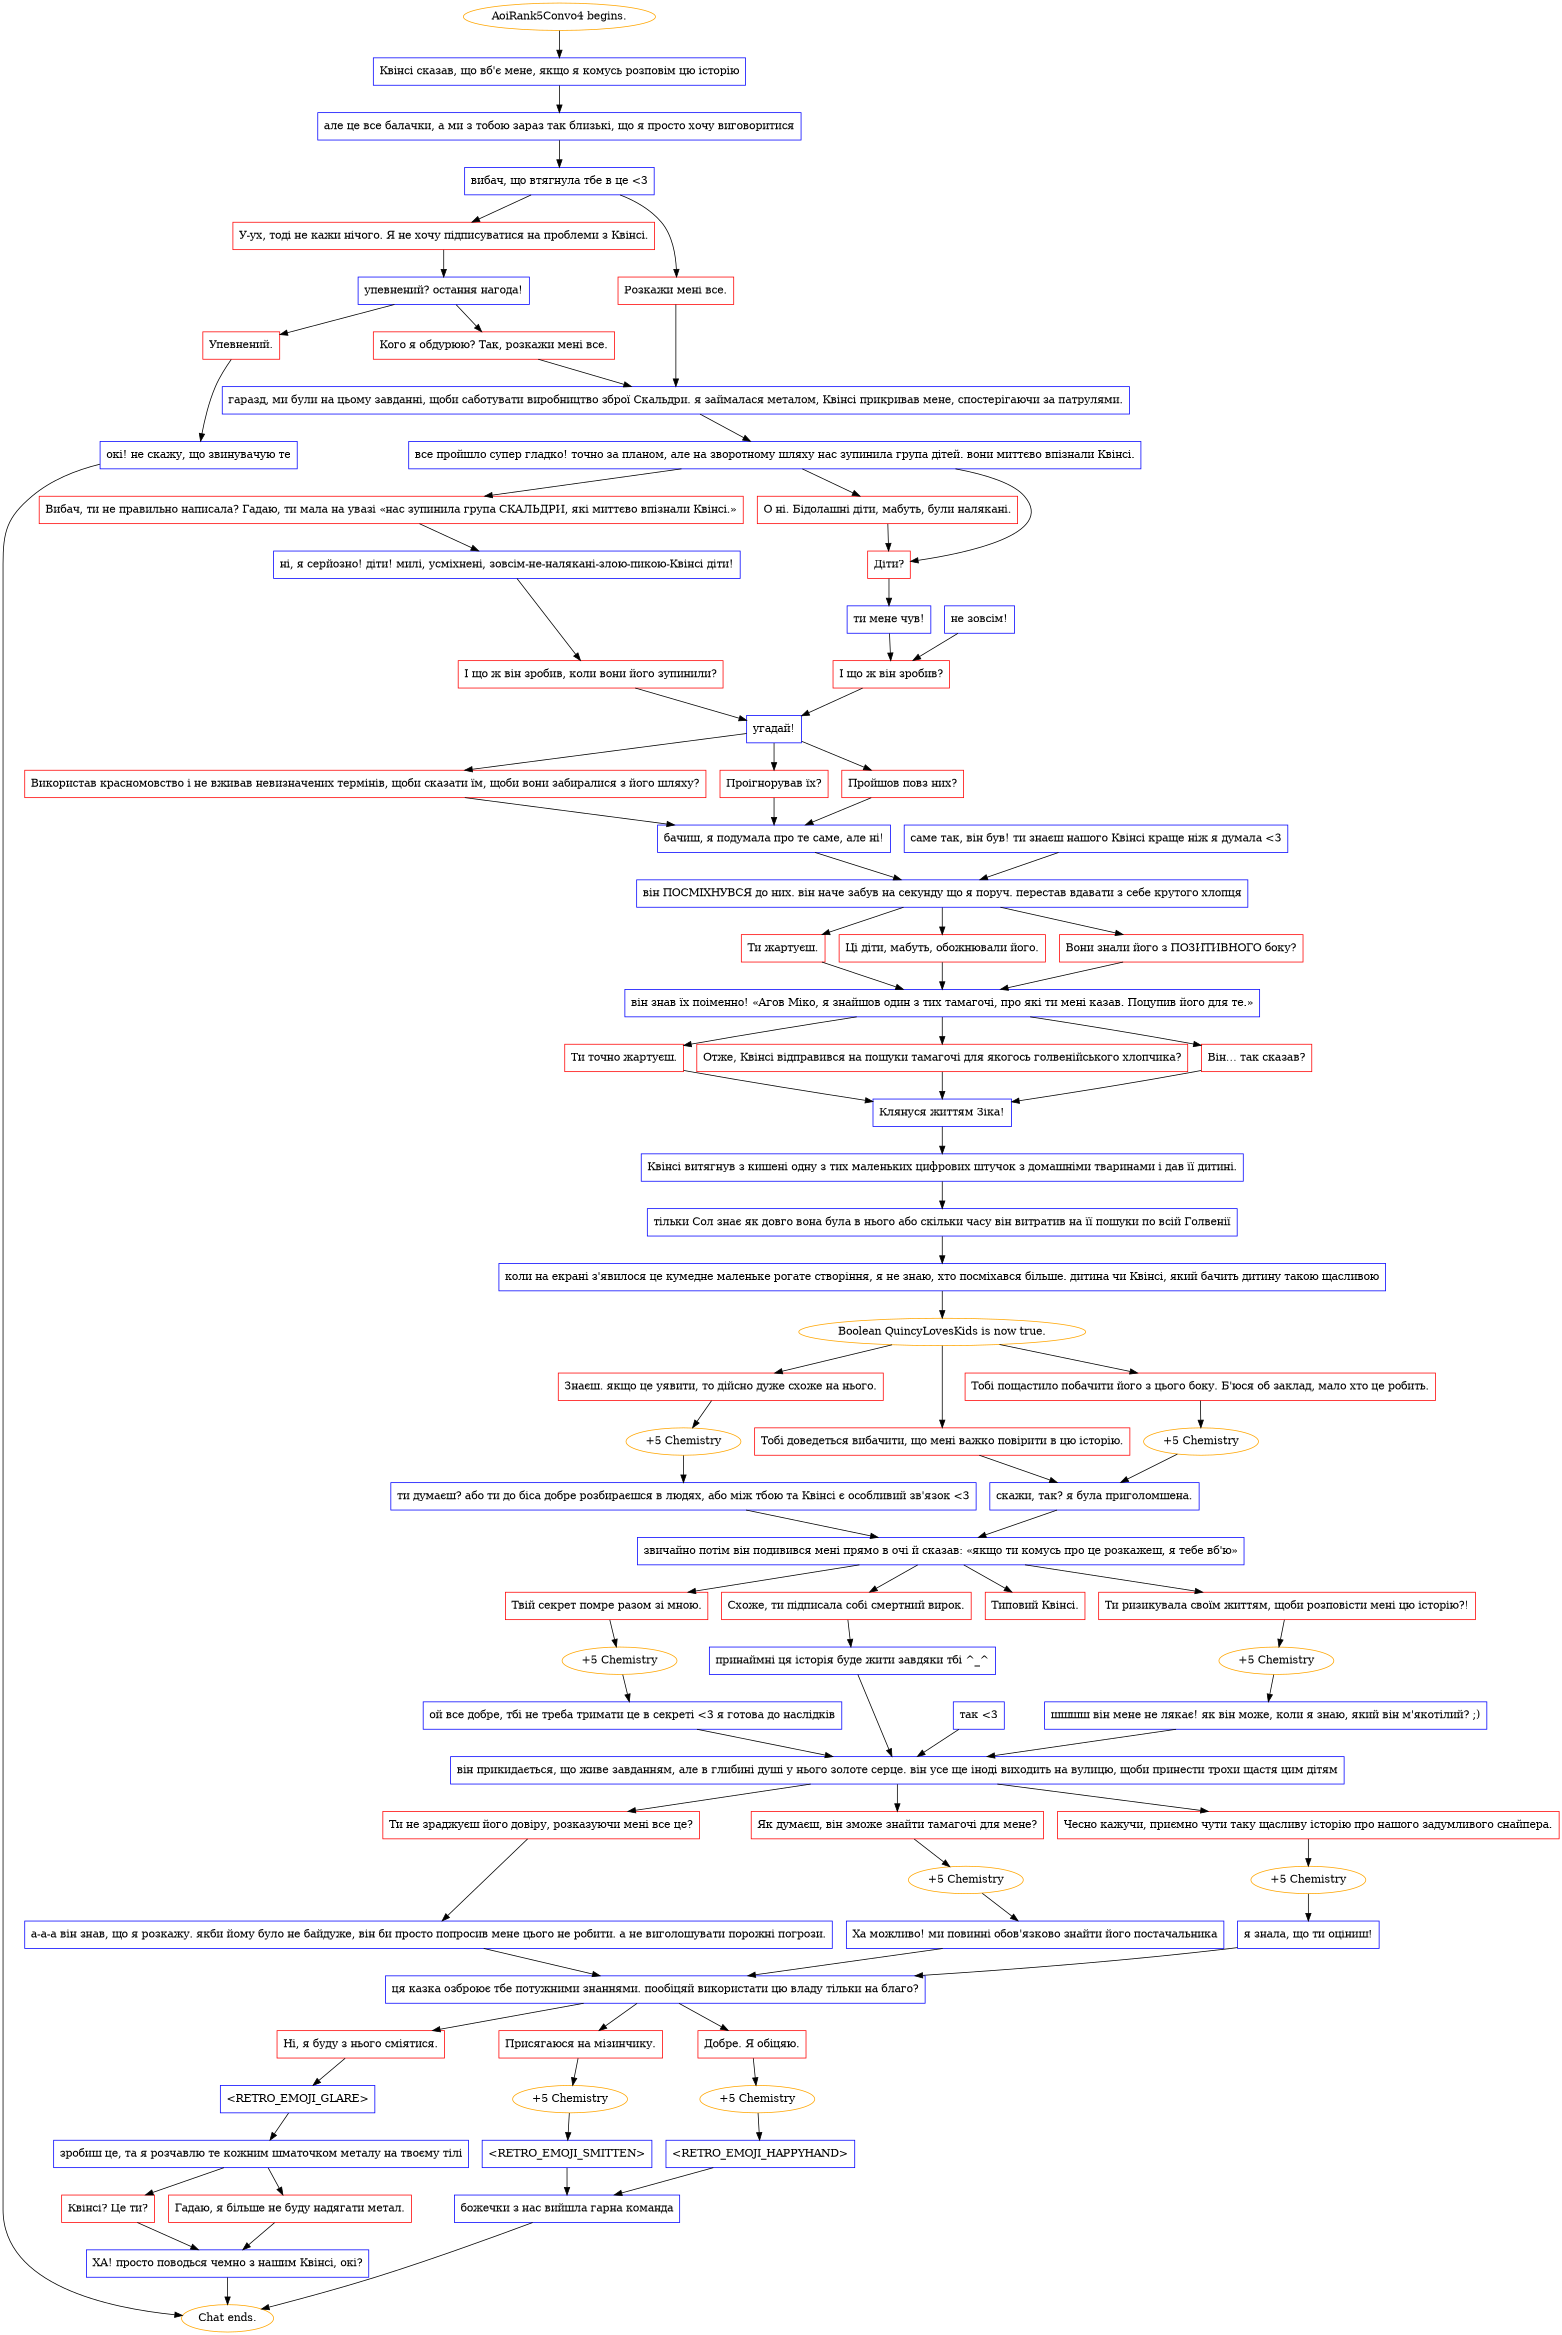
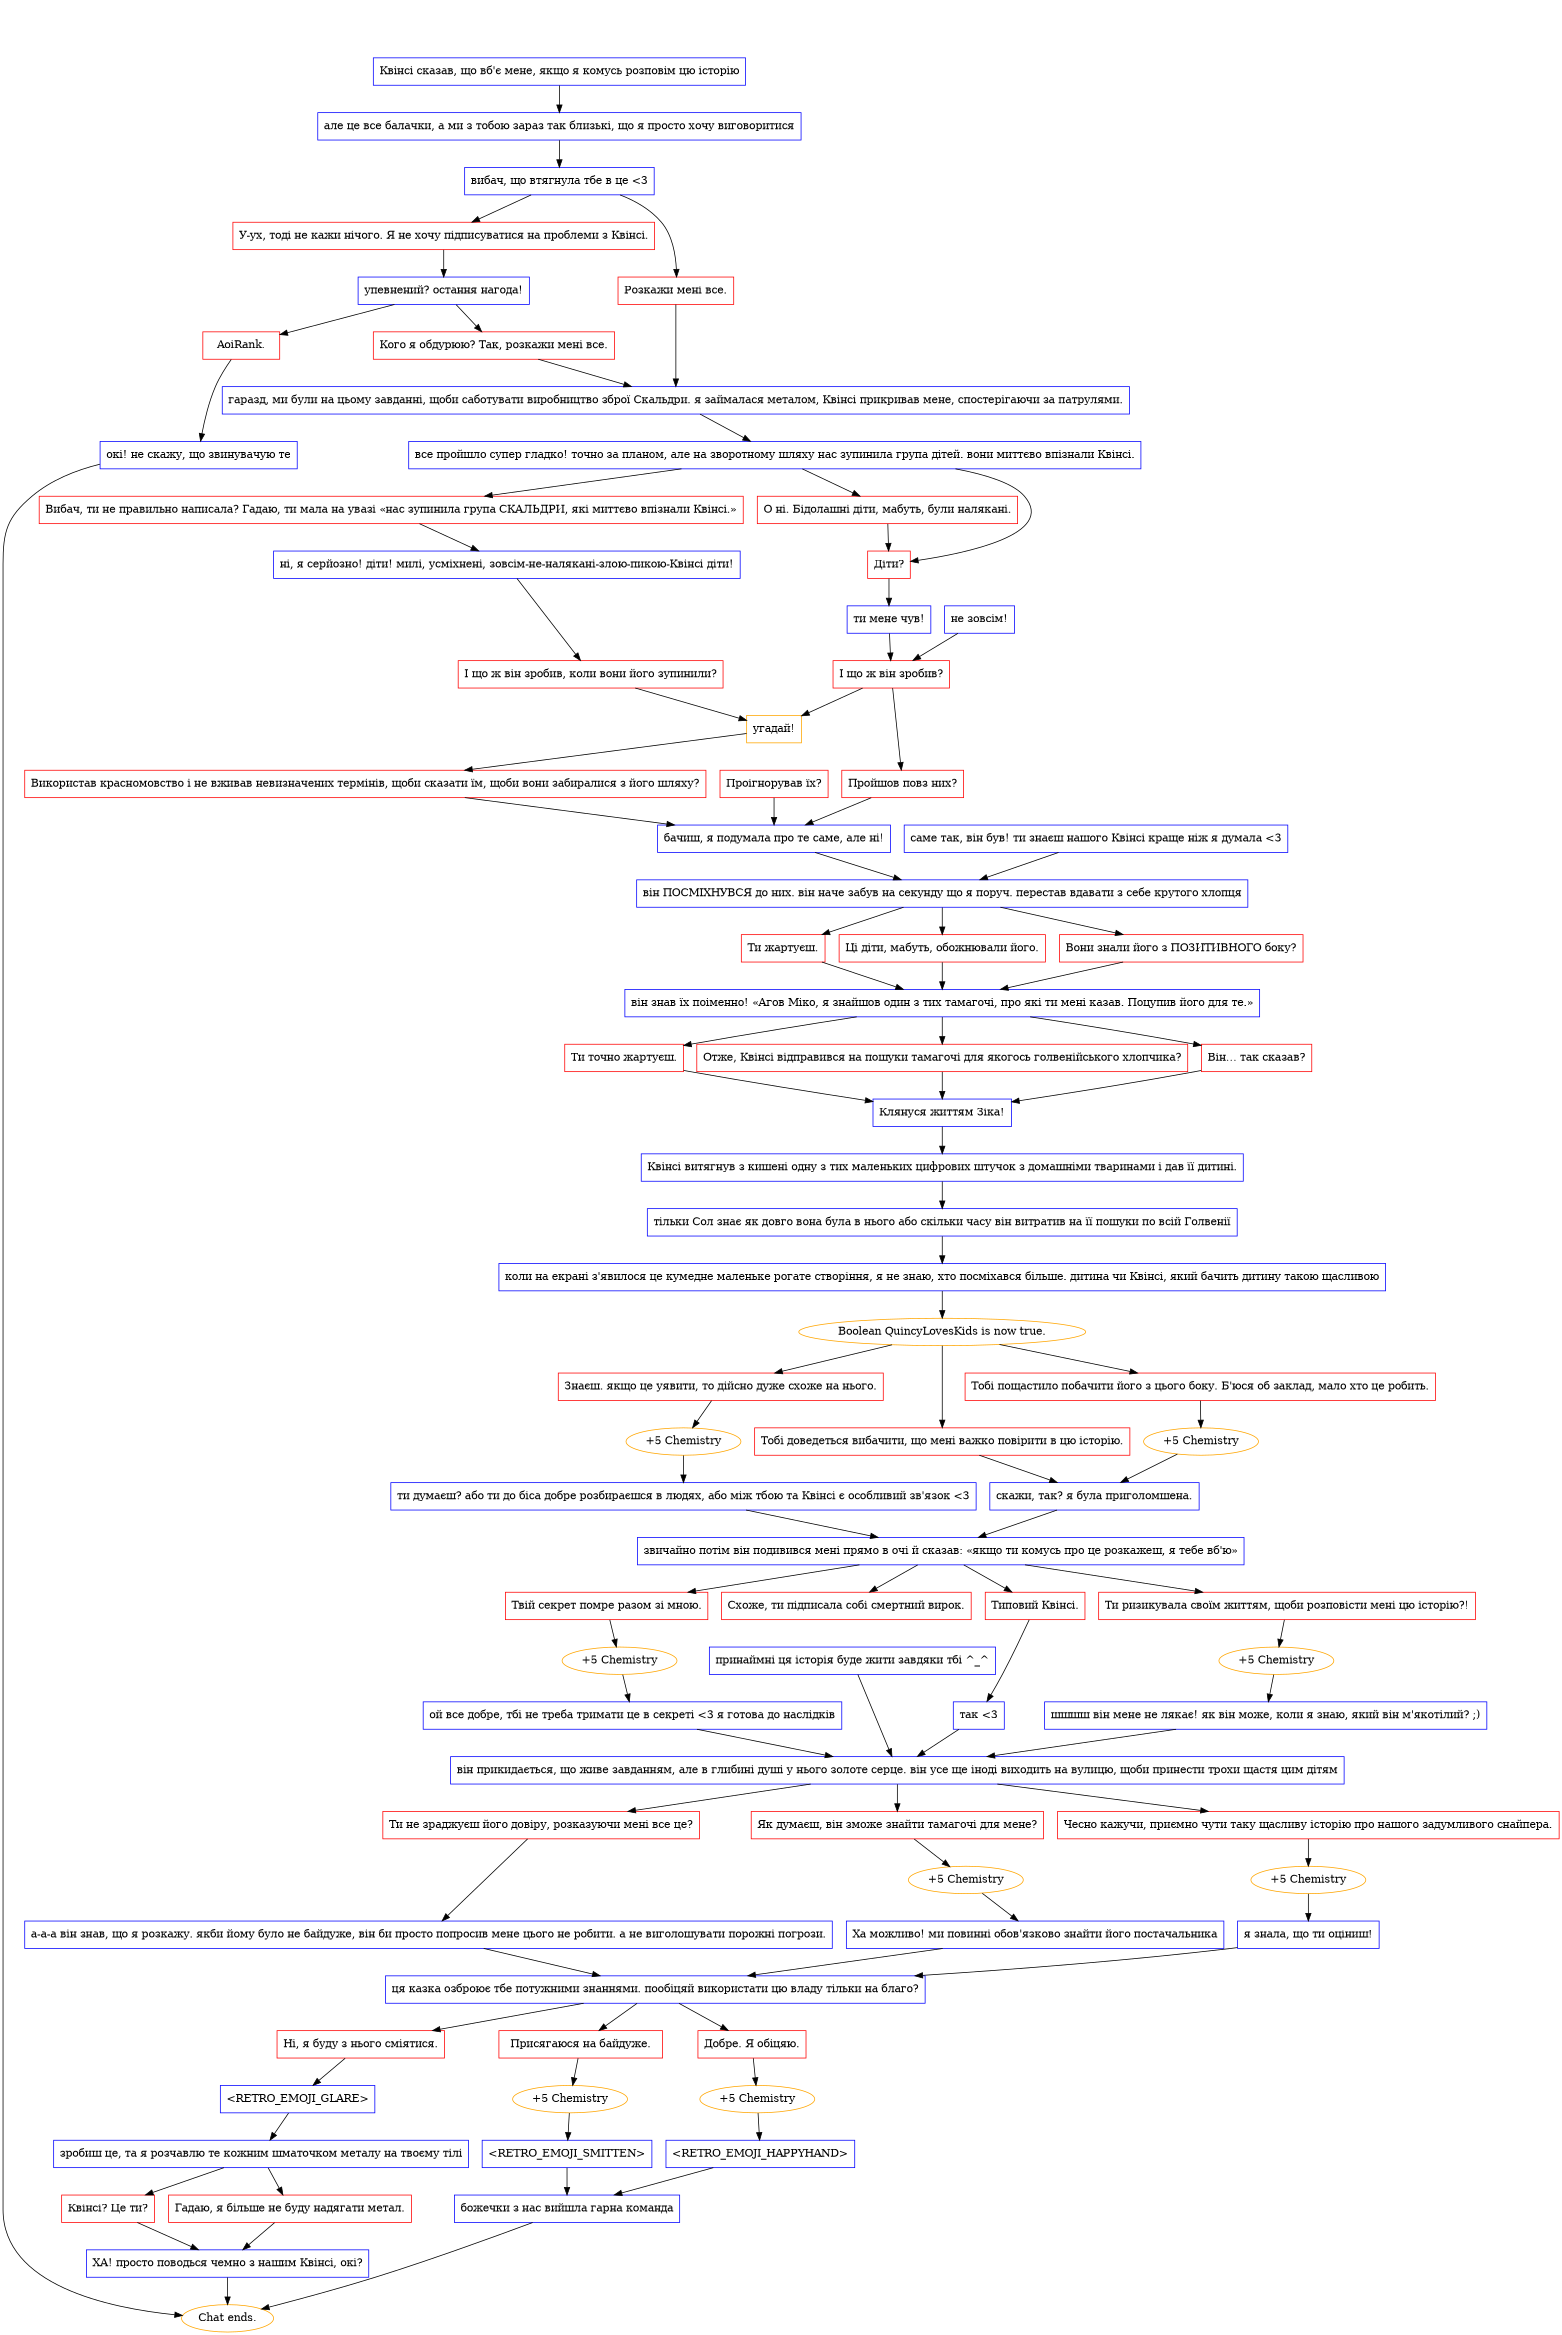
node "AoiRank5Convo4 begins.": removed
node "Упевнений.": label "Упевнений." -> "AoiRank."
node "угадай!": color blue -> orange
edge "угадай!" -> "Проігнорував їх?": removed
edge "угадай!" -> "Пройшов повз них?": now "І що ж він зробив?" -> "Пройшов повз них?"
edge "Схоже, ти підписала собі смертний вирок." -> "принаймні ця історія буде жити завдяки тбі ^_^": removed
edge "Типовий Квінсі." -> "так <3": added
node "Присягаюся на мізинчику.": label "Присягаюся на мізинчику." -> "Присягаюся на байдуже."
